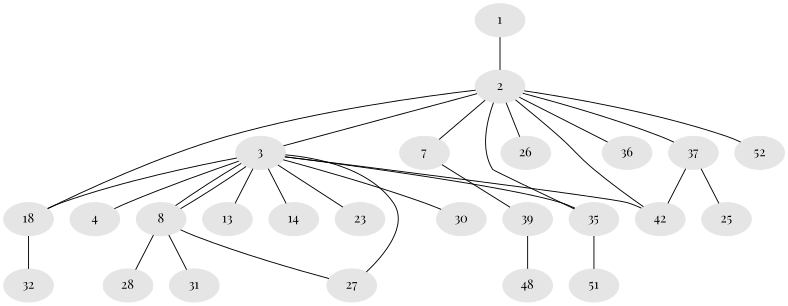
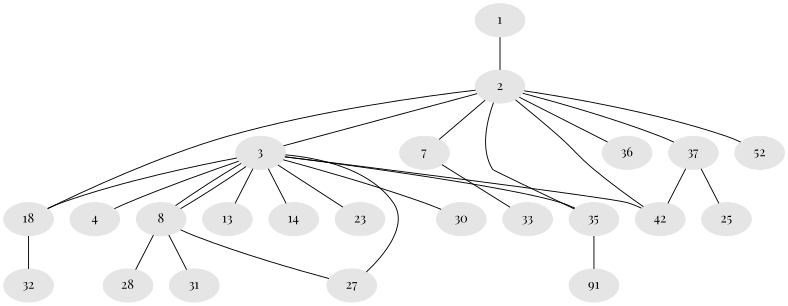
node "26": removed
node "39": label "39" -> "33"
node "48": removed
node "51": label "51" -> "91"
